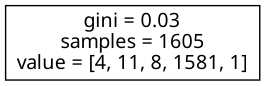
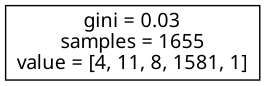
node "gini = 0.03 samples = 1605 value = [4, 11, 8, 1581, 1]": label "gini = 0.03 samples = 1605 value = [4, 11, 8, 1581, 1]" -> "gini = 0.03 samples = 1655 value = [4, 11, 8, 1581, 1]"
